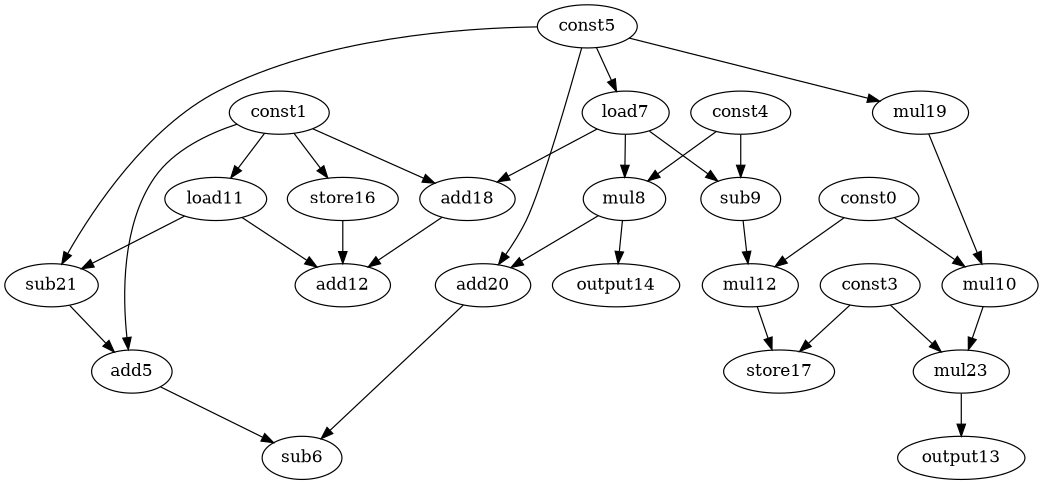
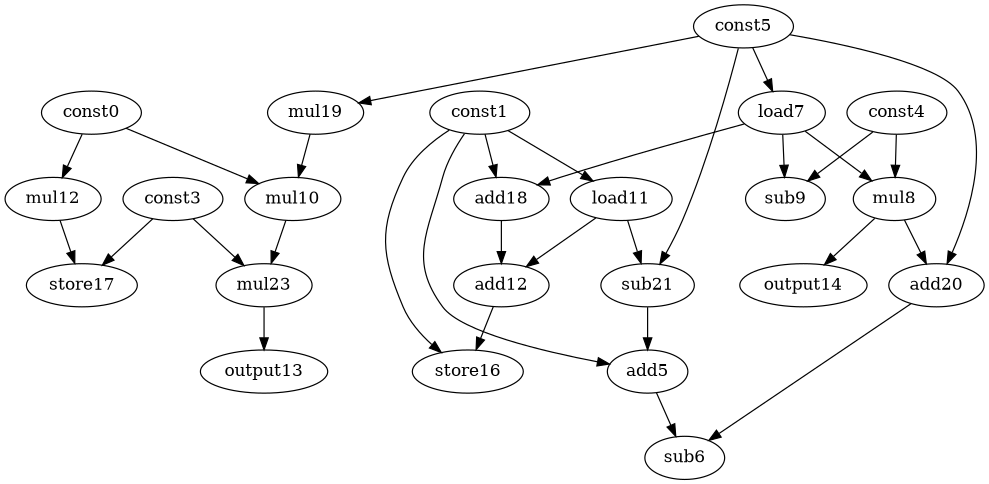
edge "store16" -> "add12": reversed
edge "sub9" -> "mul12": removed
